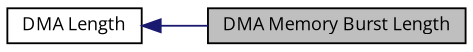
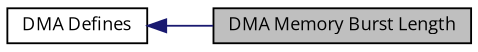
node "DMA Length": label "DMA Length" -> "DMA Defines"
